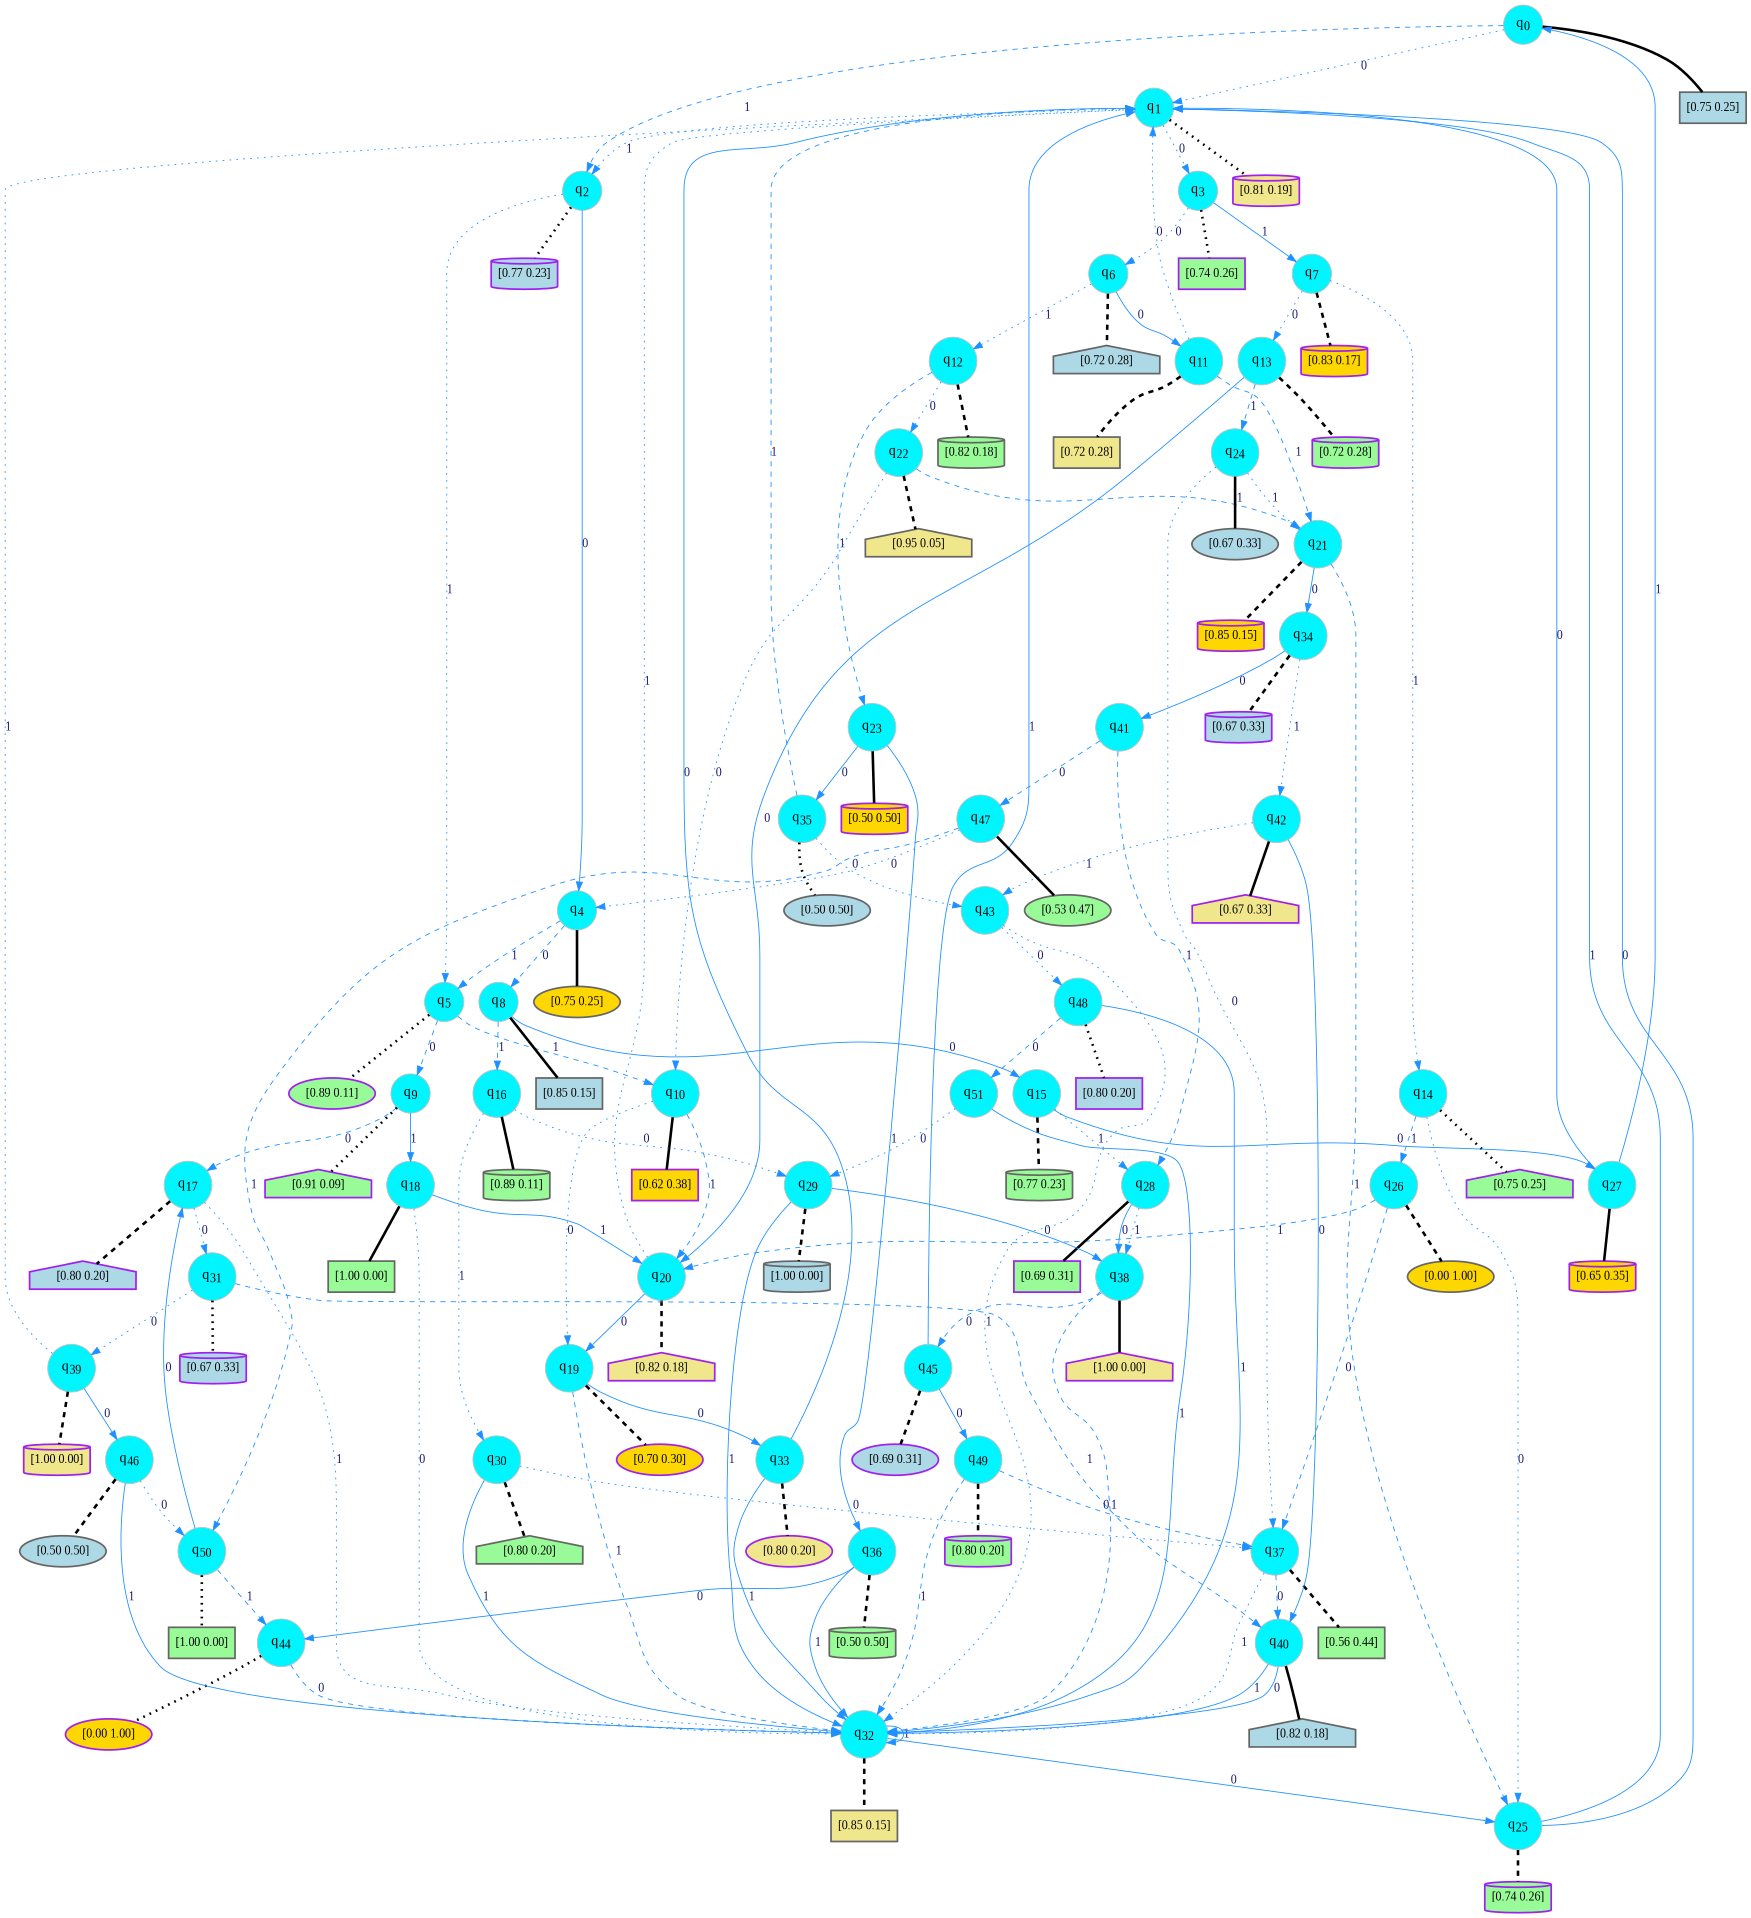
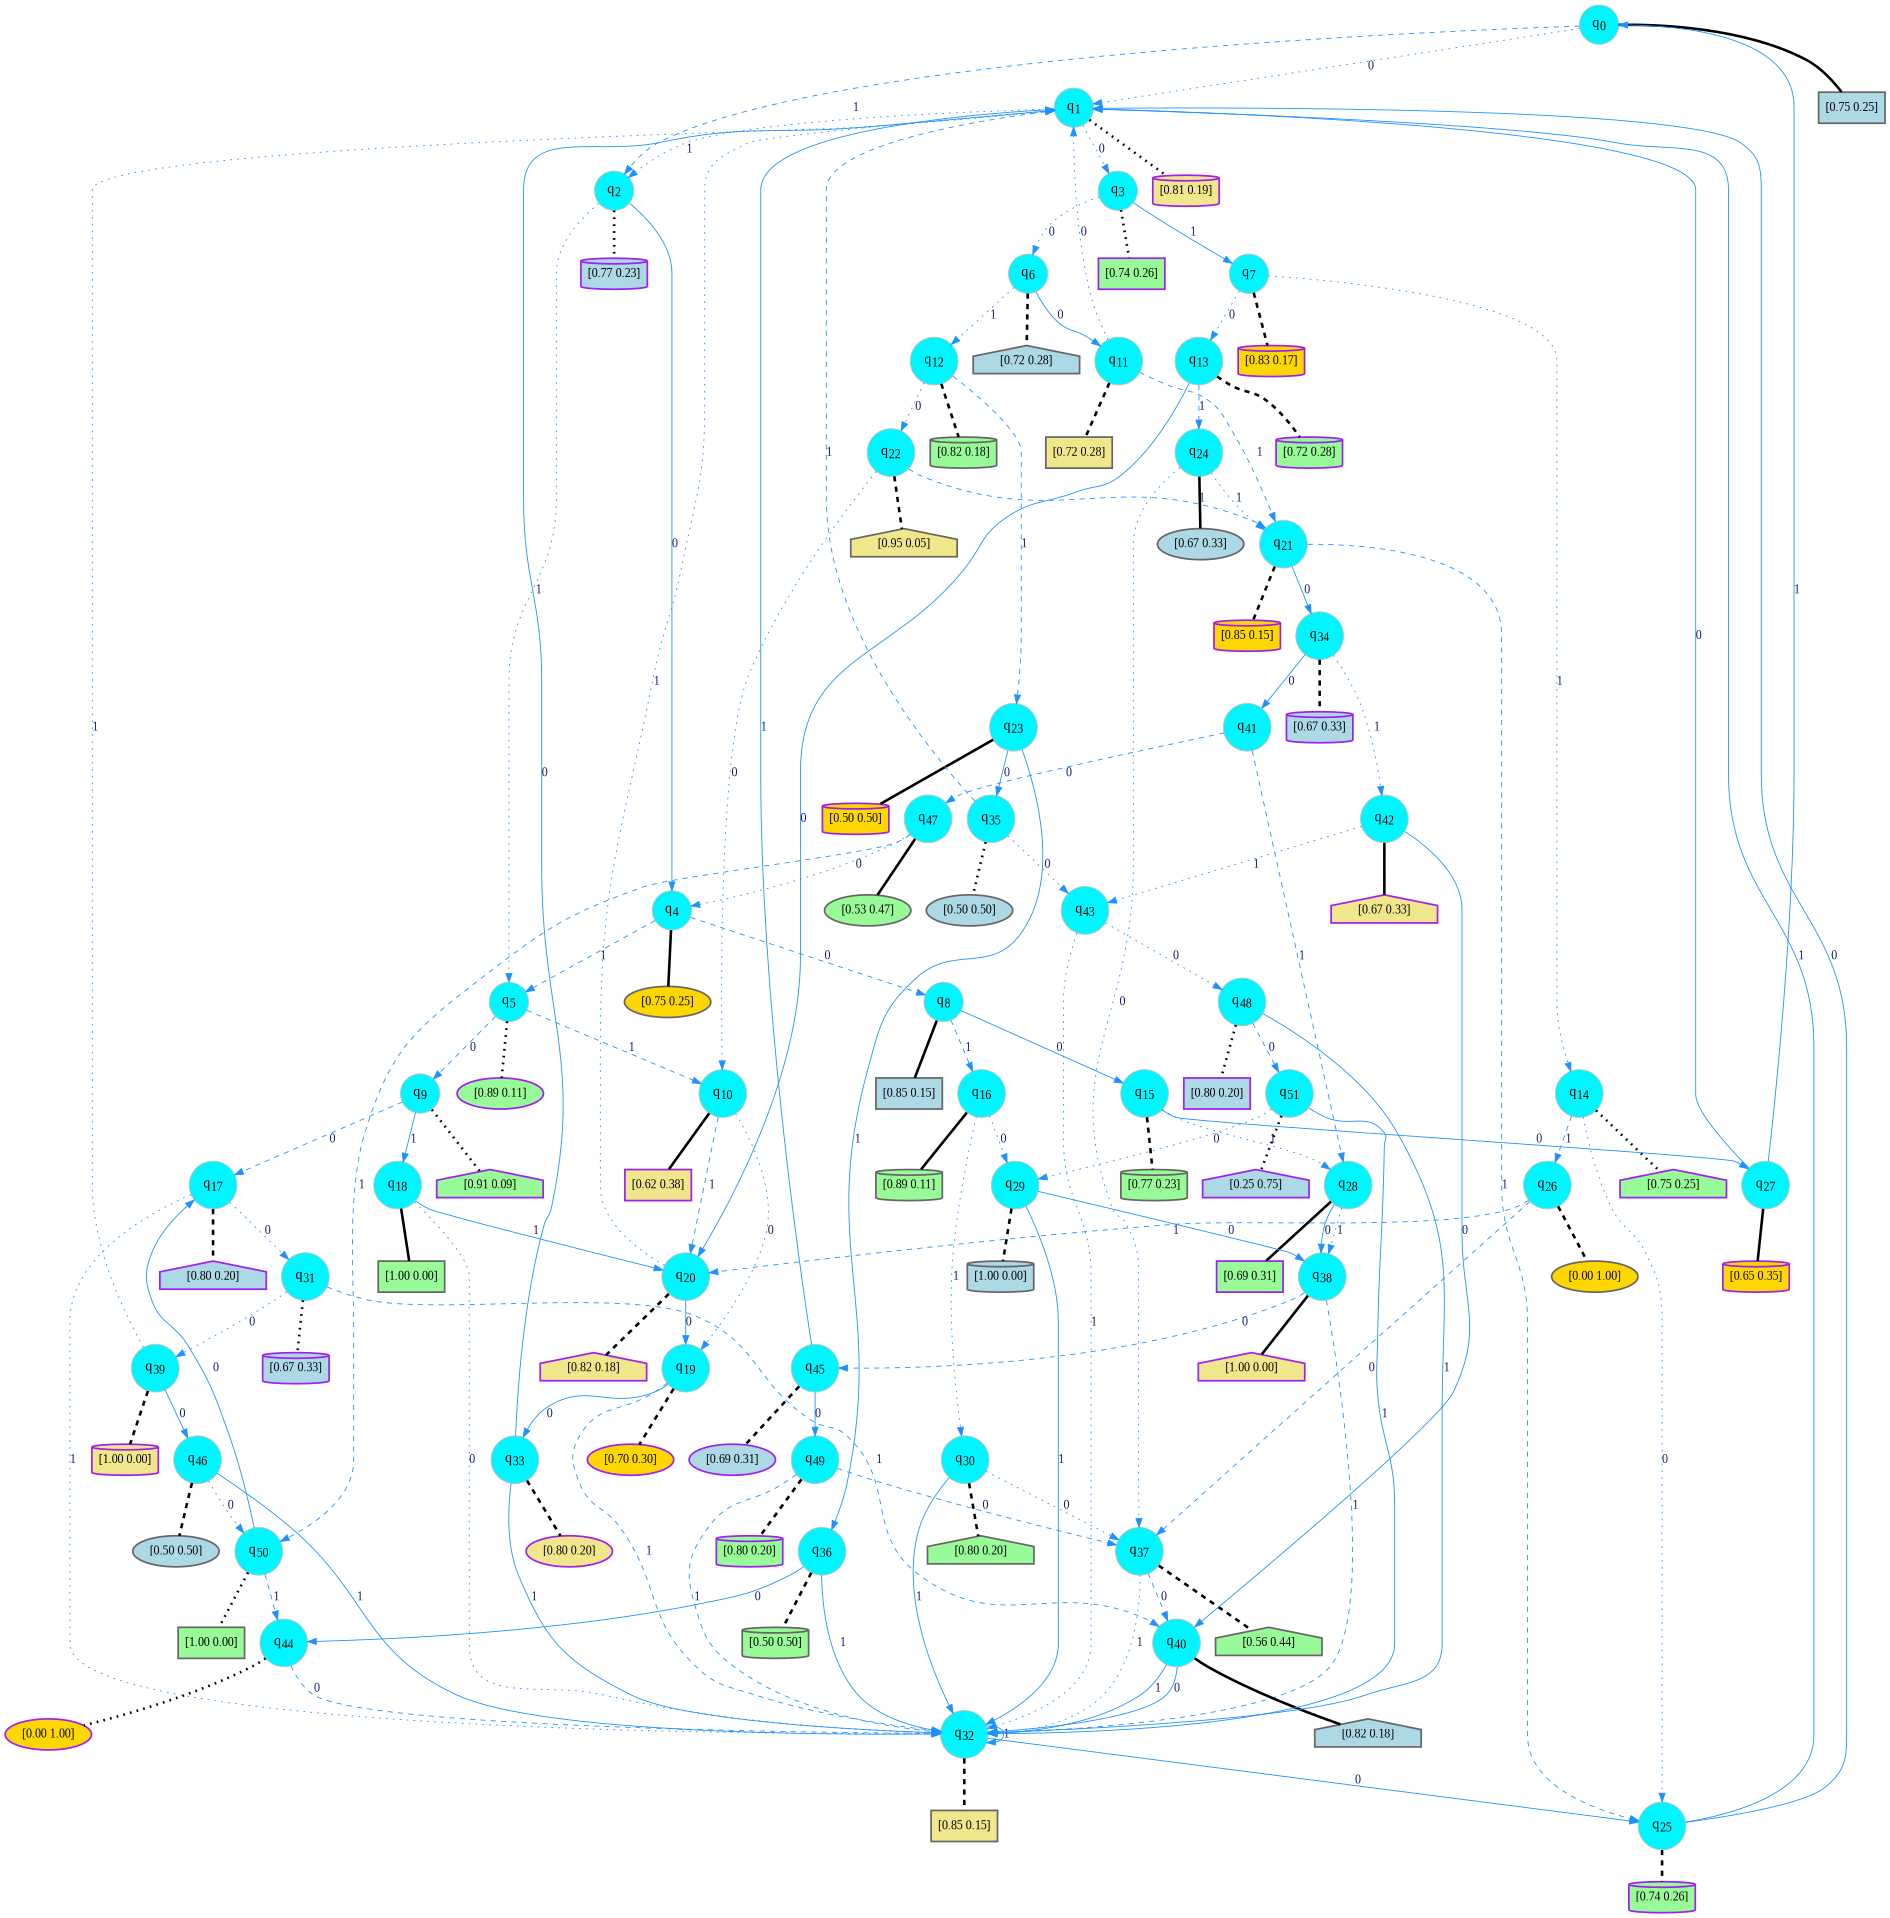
node "[0.62 0.38]": fillcolor gold -> khaki
node "[0.25 0.75]": added
node "[0.56 0.44]": shape box -> house
